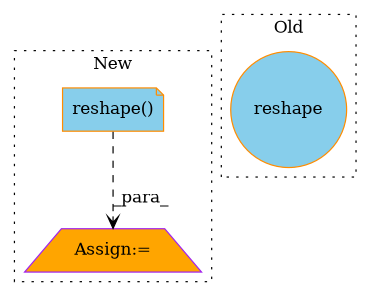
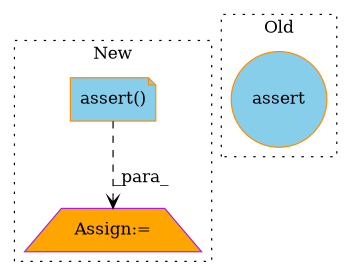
node "reshape()": label "reshape()" -> "assert()"
node "reshape": label "reshape" -> "assert"
